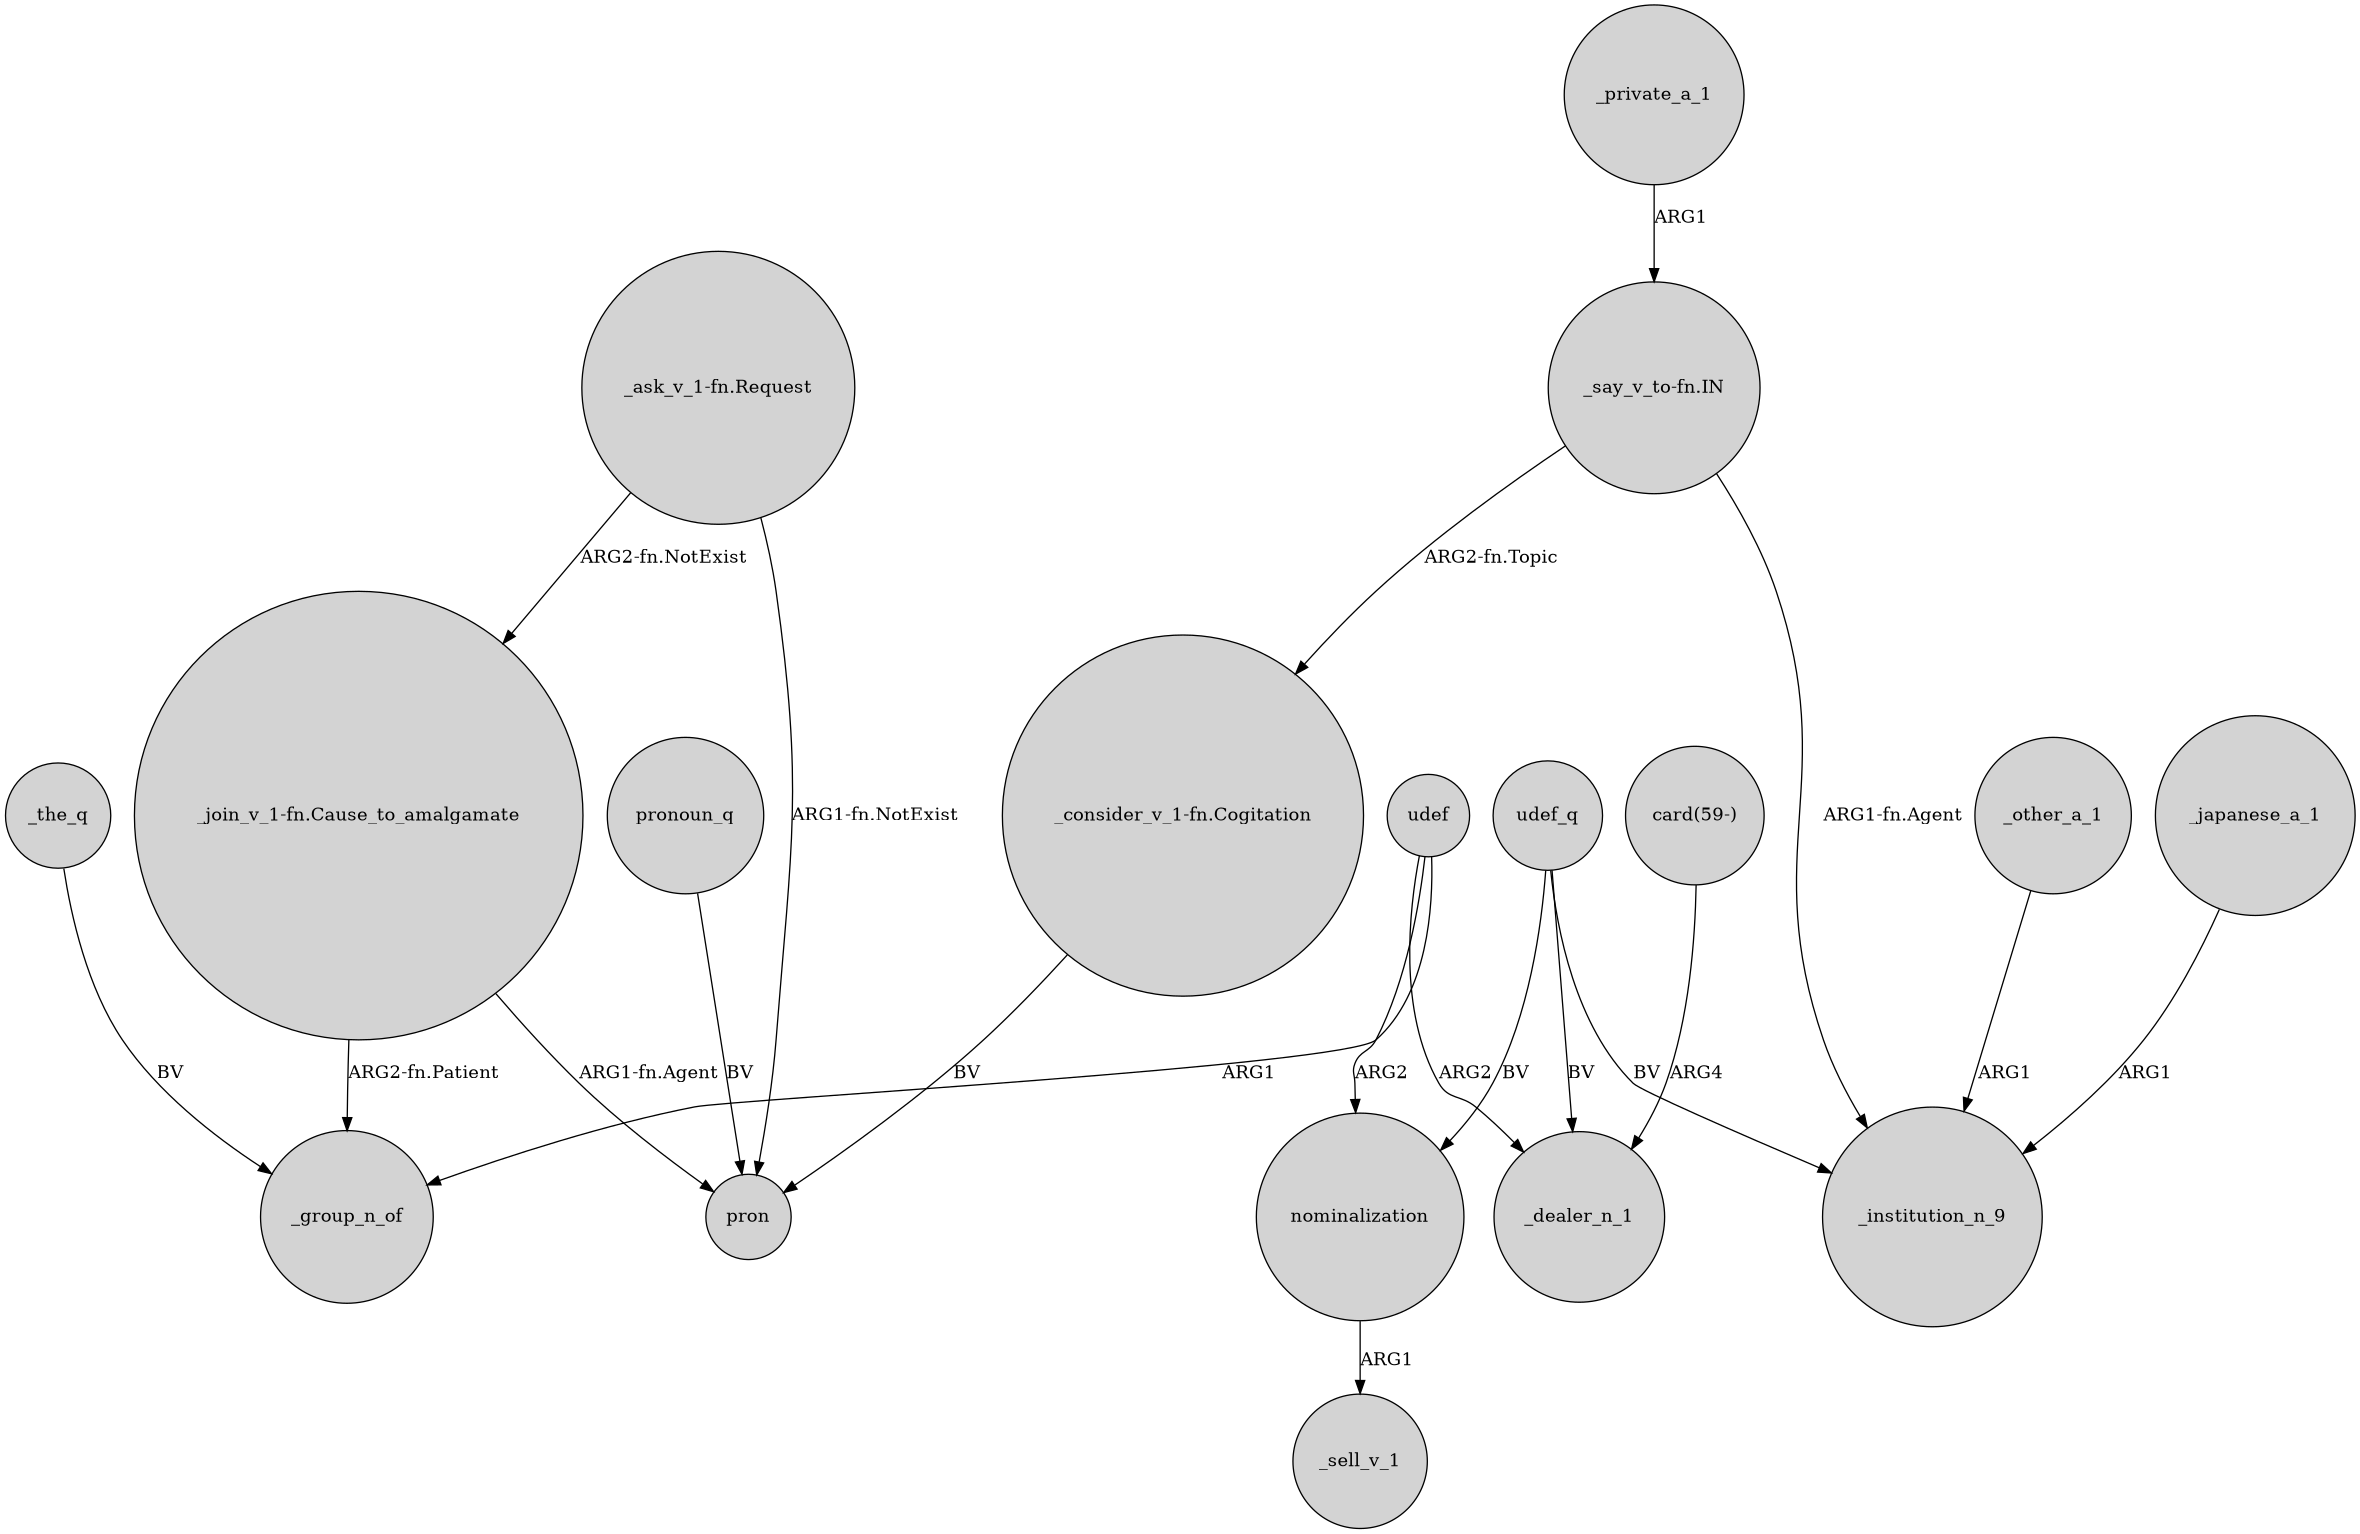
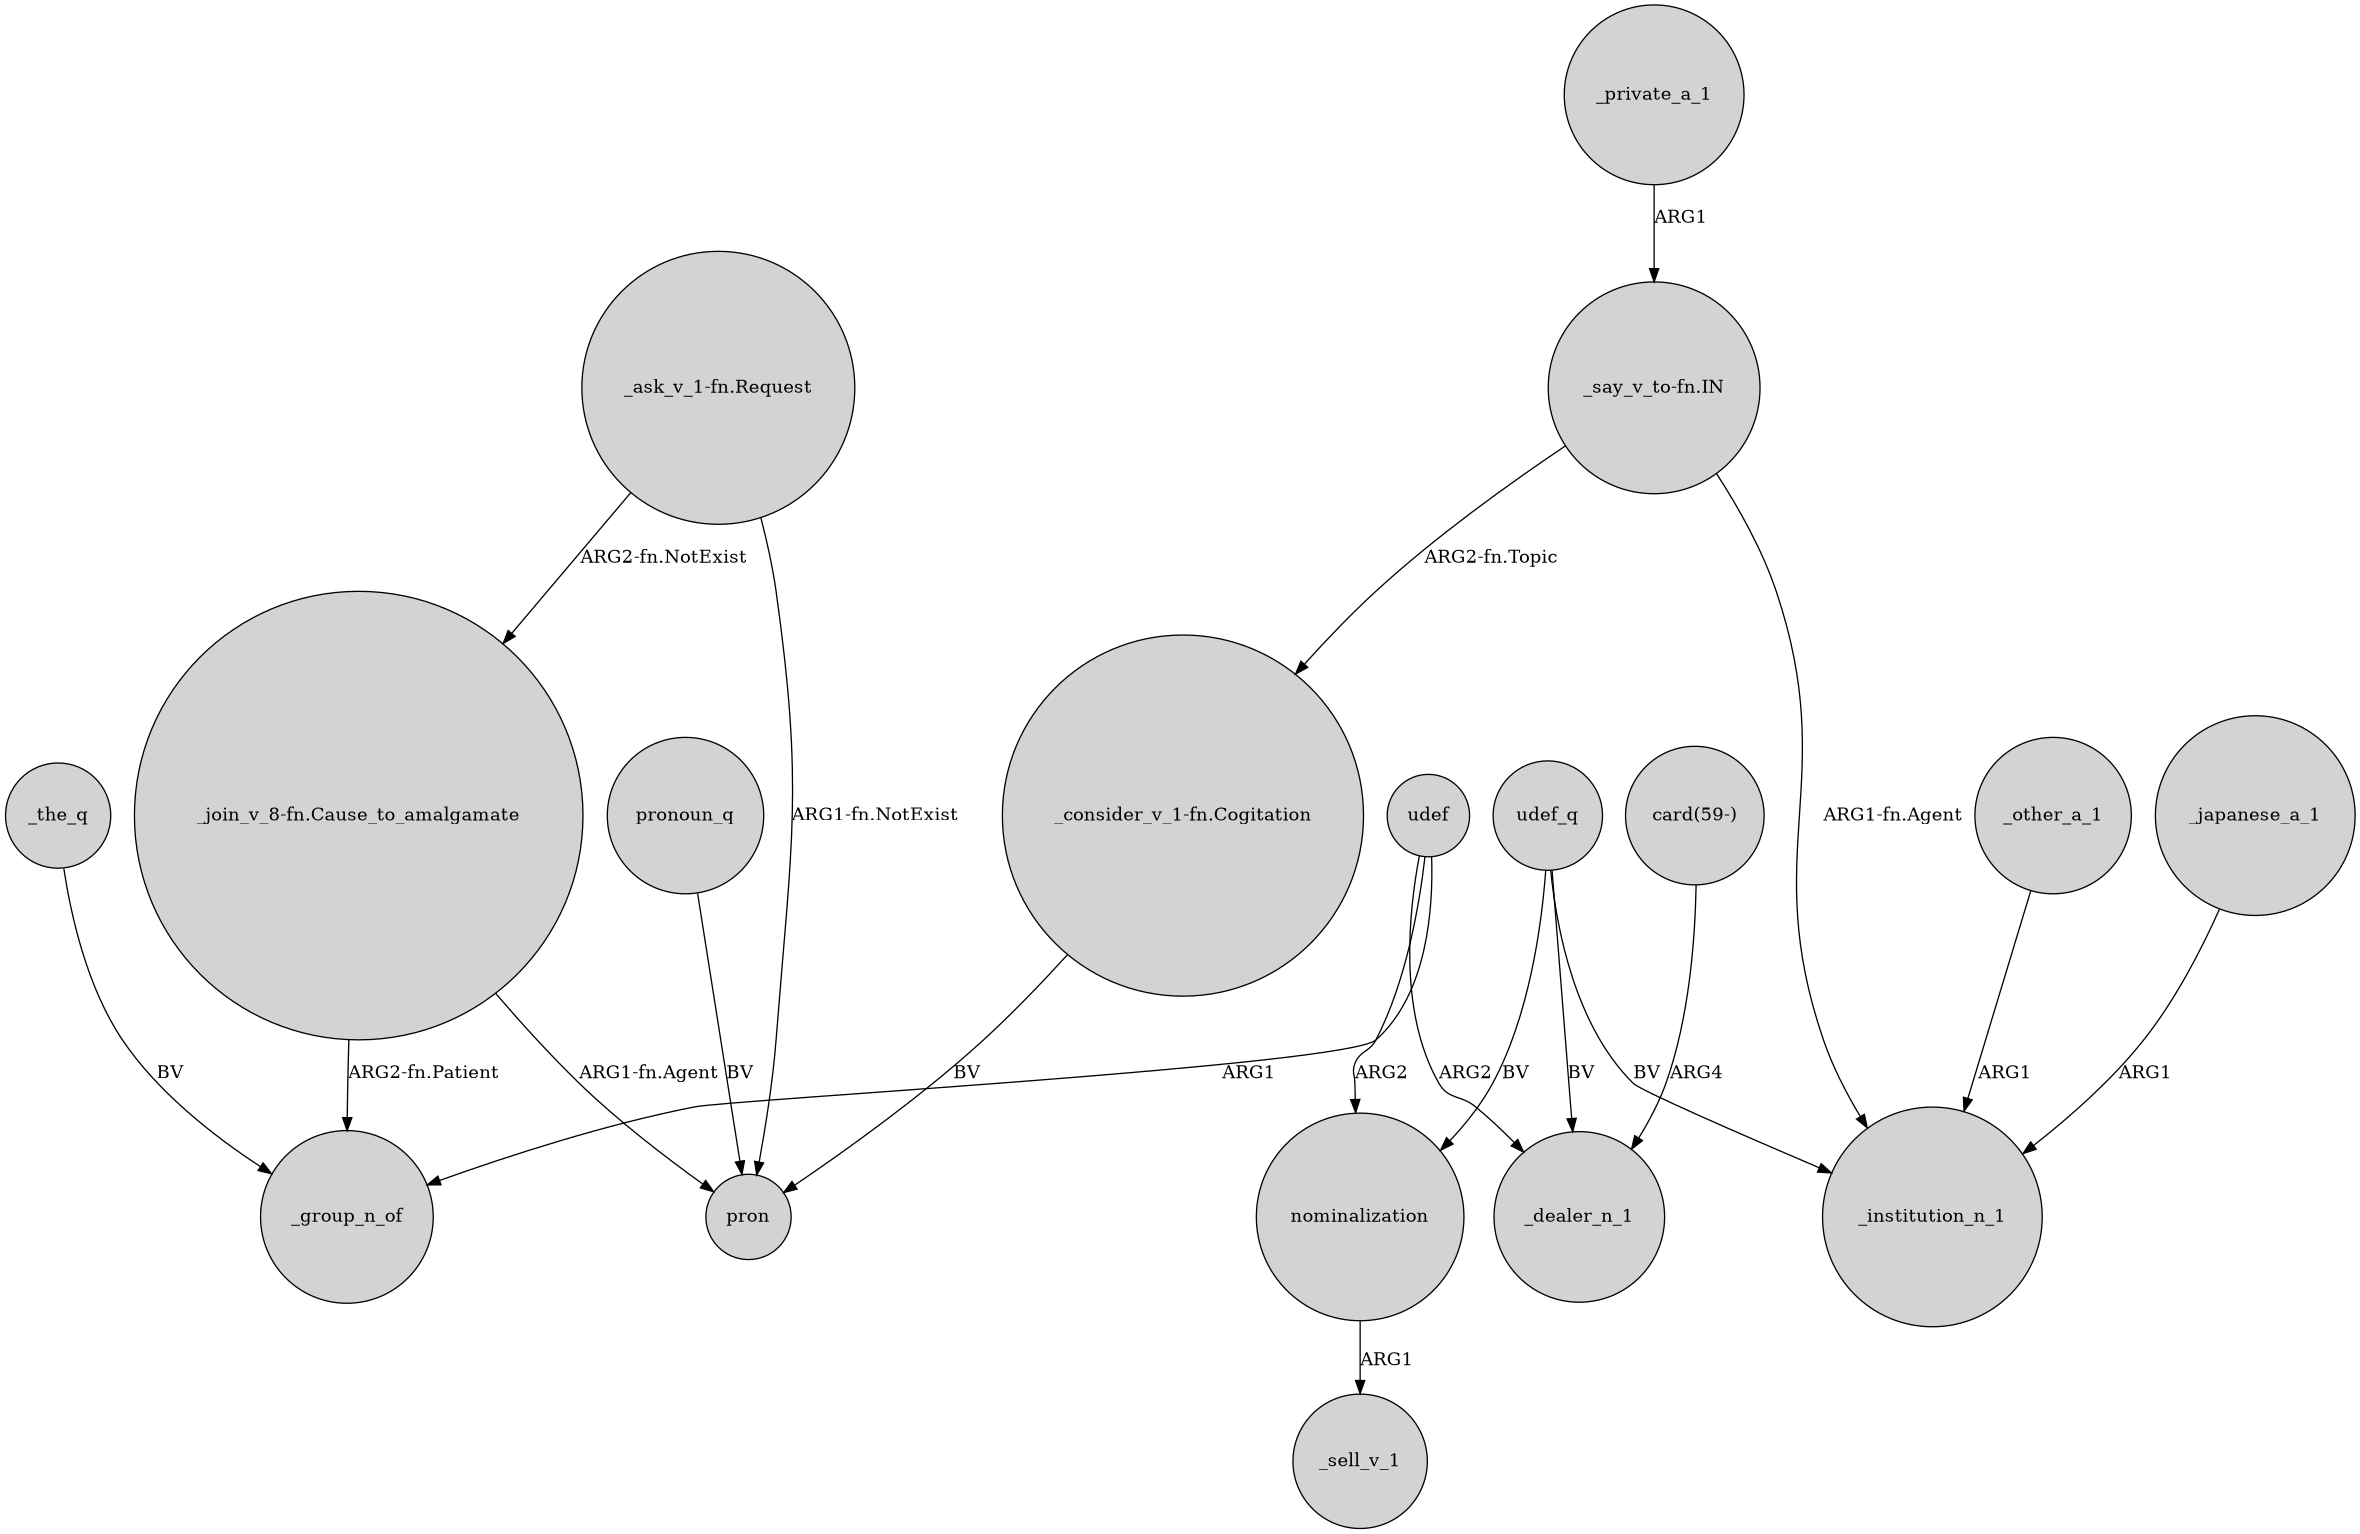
node "_join_v_1-fn.Cause_to_amalgamate": label "_join_v_1-fn.Cause_to_amalgamate" -> "_join_v_8-fn.Cause_to_amalgamate"
node "_institution_n_9": label "_institution_n_9" -> "_institution_n_1"
